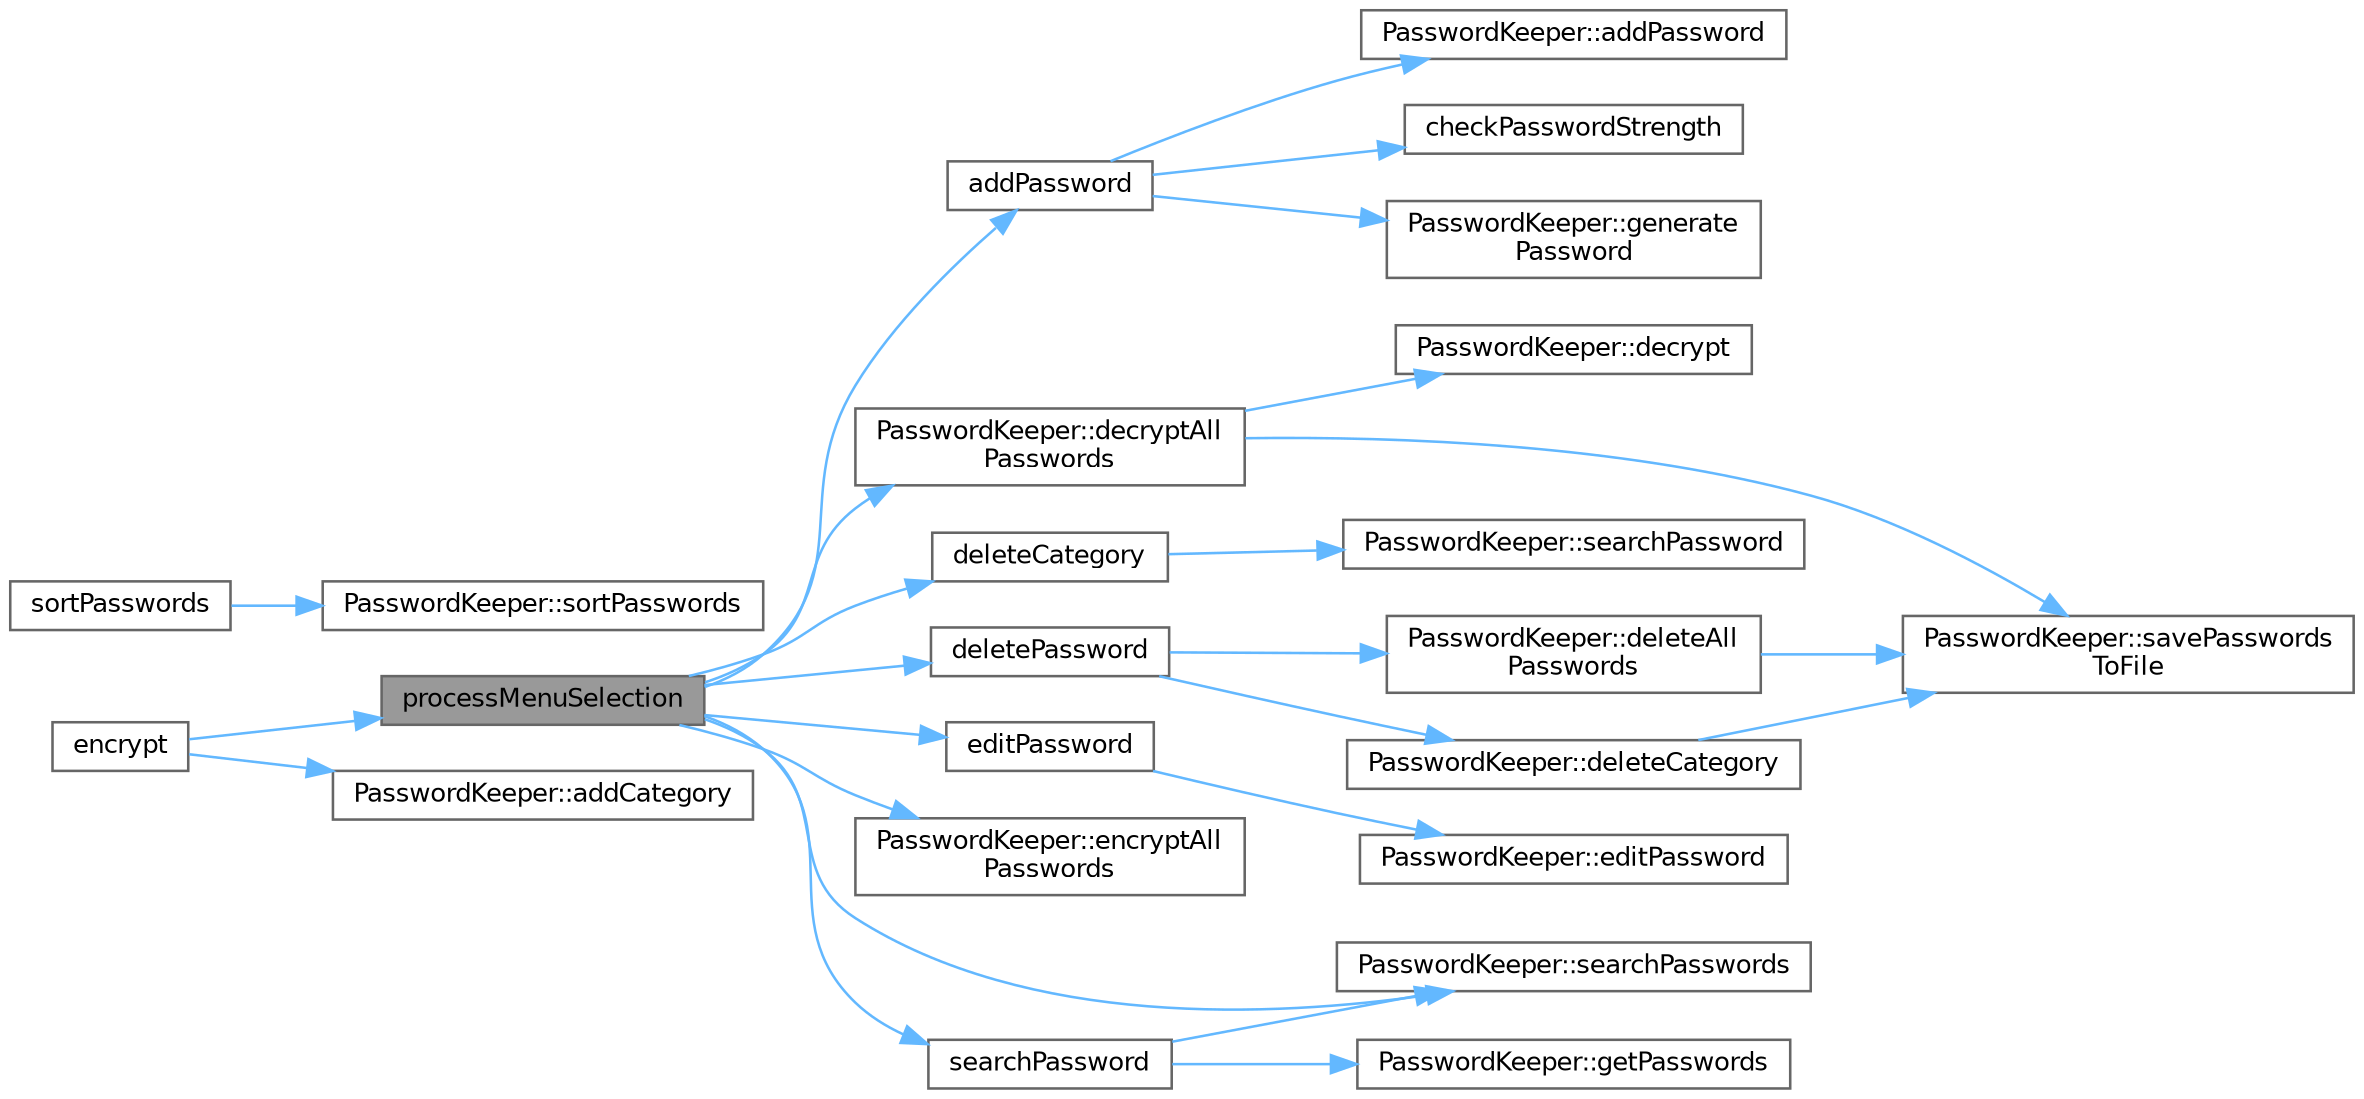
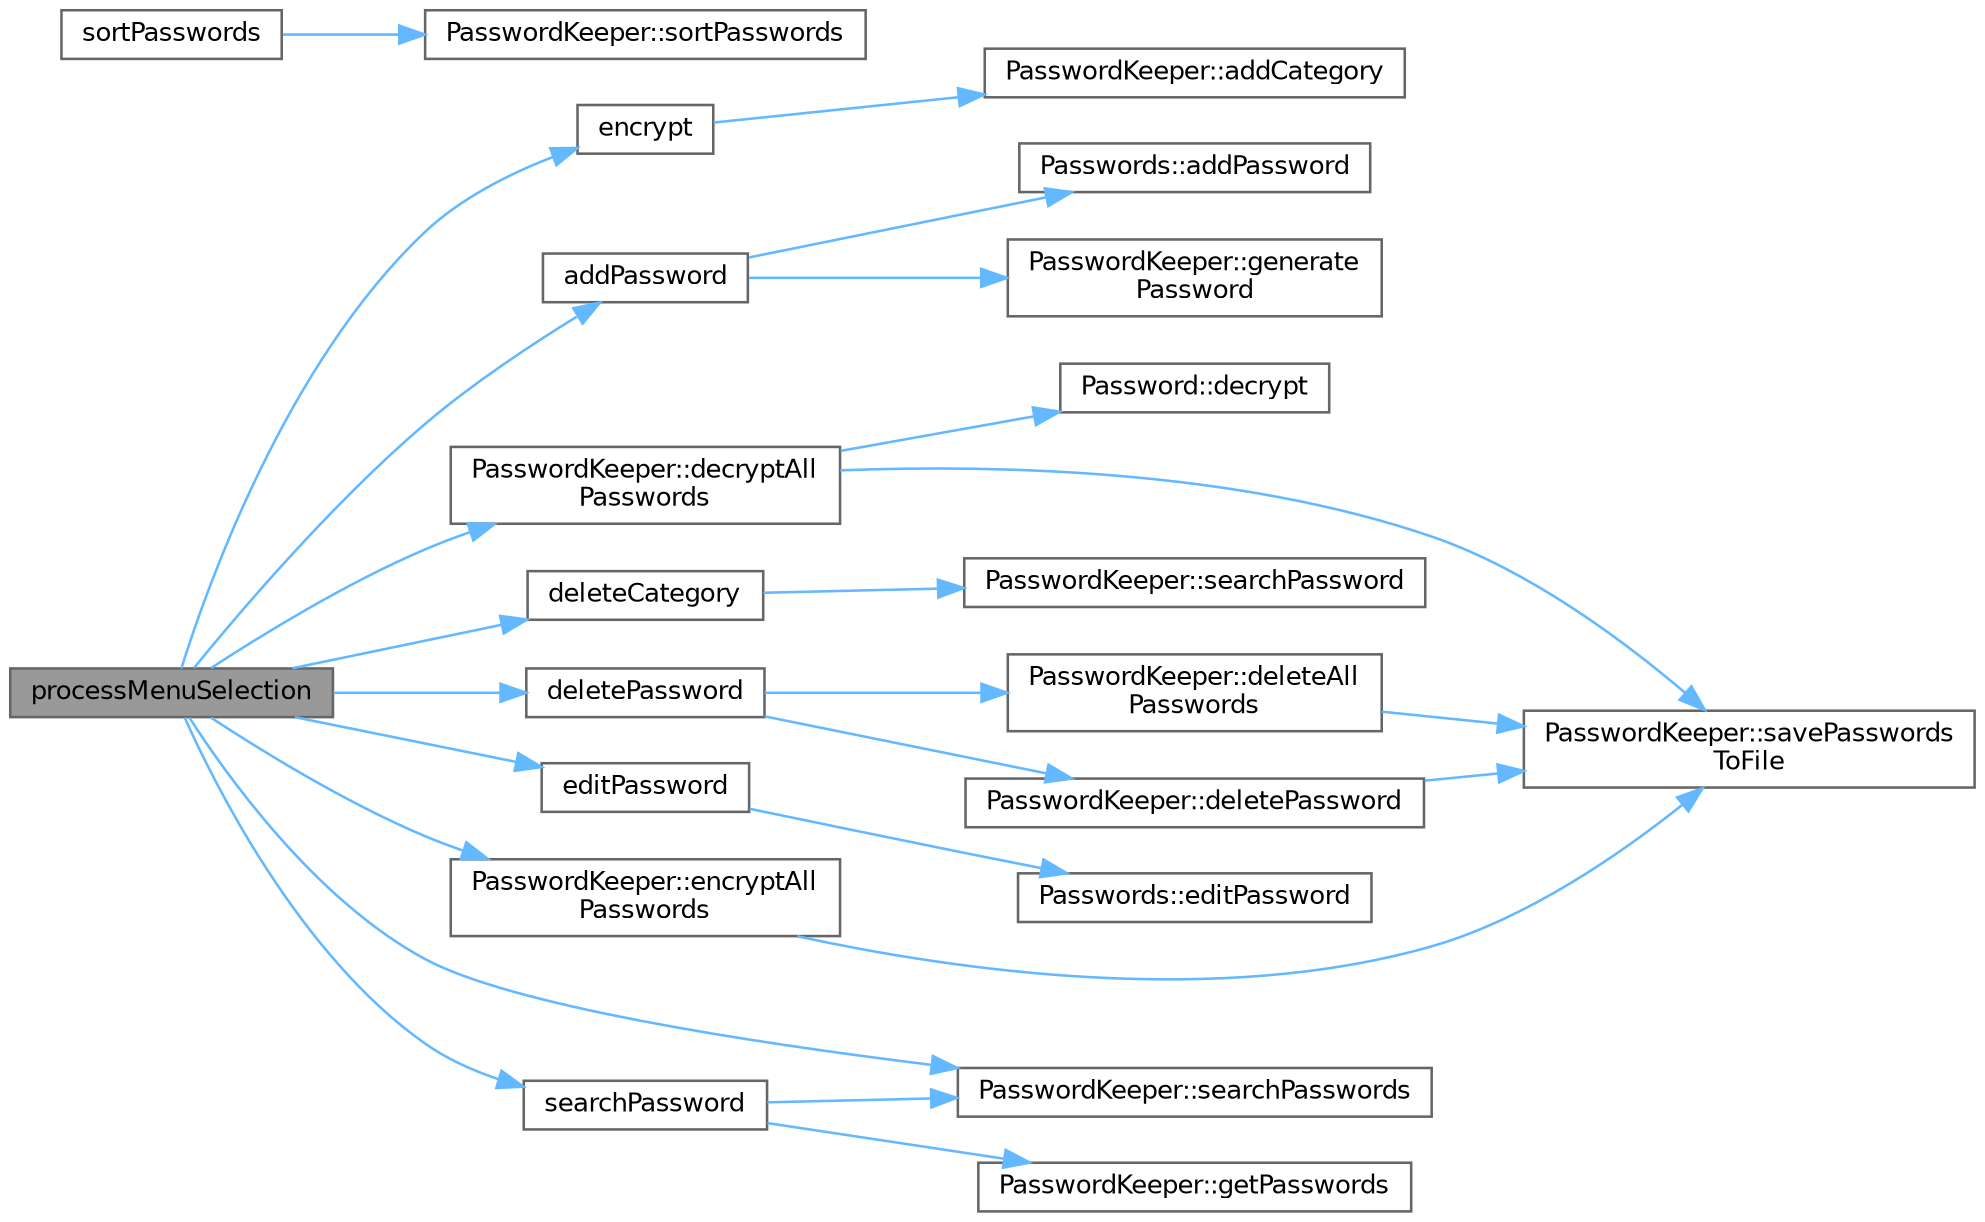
node "PasswordKeeper::addPassword": label "PasswordKeeper::addPassword" -> "Passwords::addPassword"
node "checkPasswordStrength": removed
node "PasswordKeeper::decrypt": label "PasswordKeeper::decrypt" -> "Password::decrypt"
edge "encrypt" -> "processMenuSelection": reversed
node "PasswordKeeper::deleteCategory": label "PasswordKeeper::deleteCategory" -> "PasswordKeeper::deletePassword"
node "PasswordKeeper::editPassword": label "PasswordKeeper::editPassword" -> "Passwords::editPassword"
edge "PasswordKeeper::encryptAll Passwords" -> "PasswordKeeper::savePasswords ToFile": added
